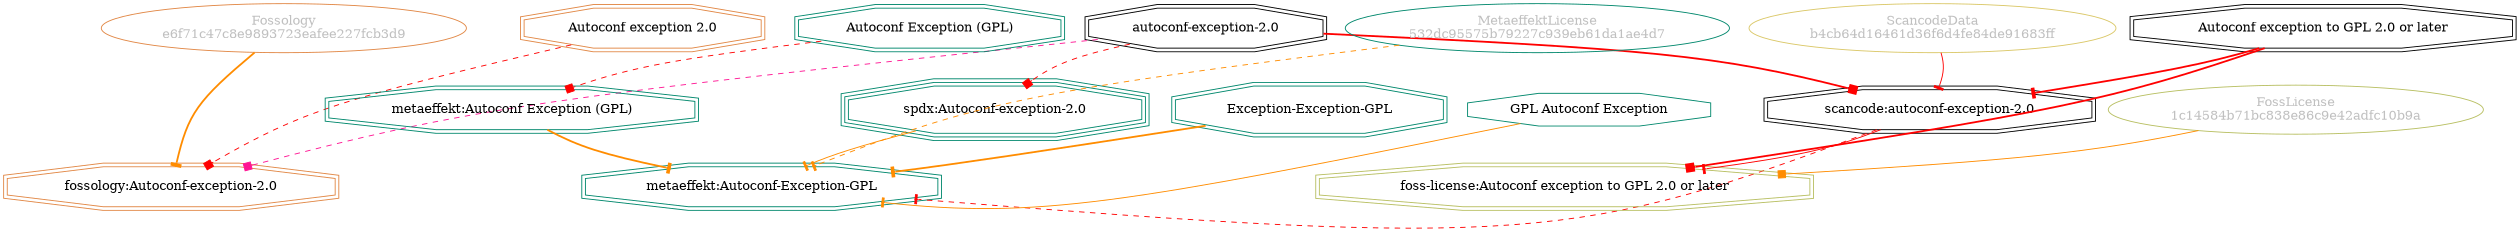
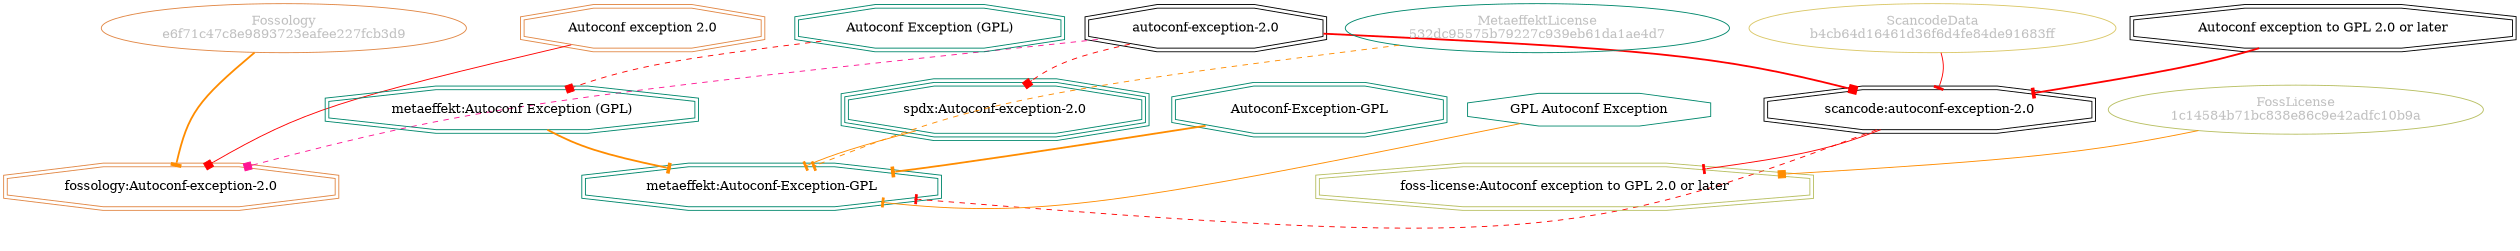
edge "Autoconf exception 2.0" -> "fossology:Autoconf-exception-2.0": style dashed -> solid
node "Exception-Exception-GPL": label "Exception-Exception-GPL" -> "Autoconf-Exception-GPL"
edge "Autoconf exception to GPL 2.0 or later" -> "foss-license:Autoconf exception to GPL 2.0 or later": removed
